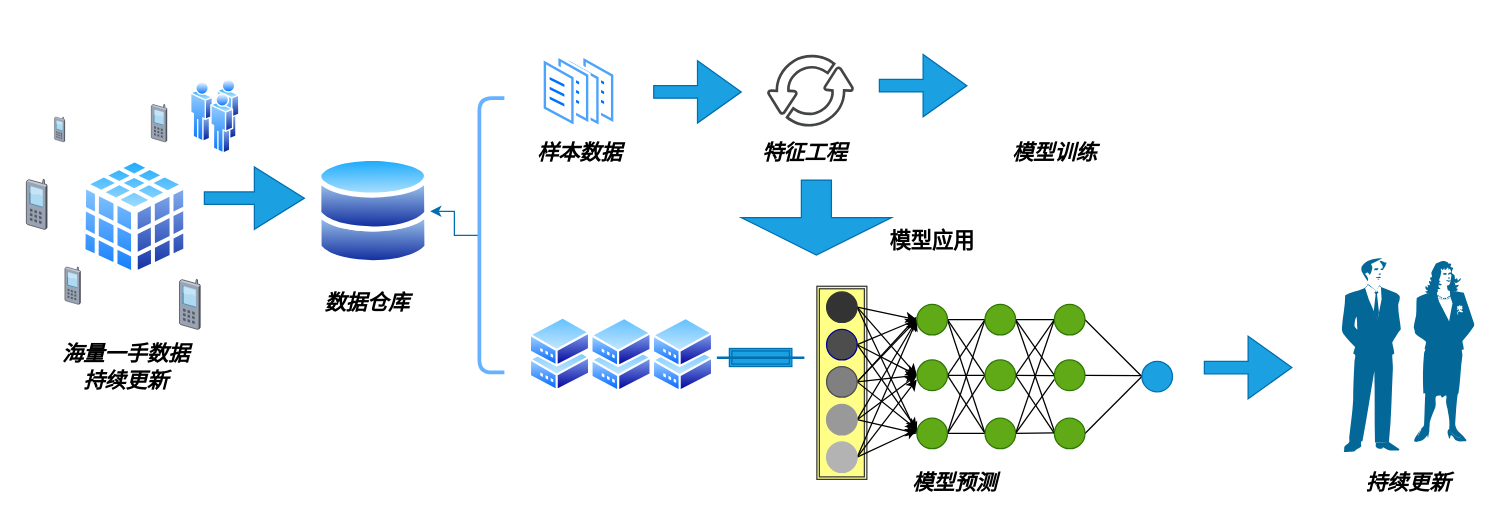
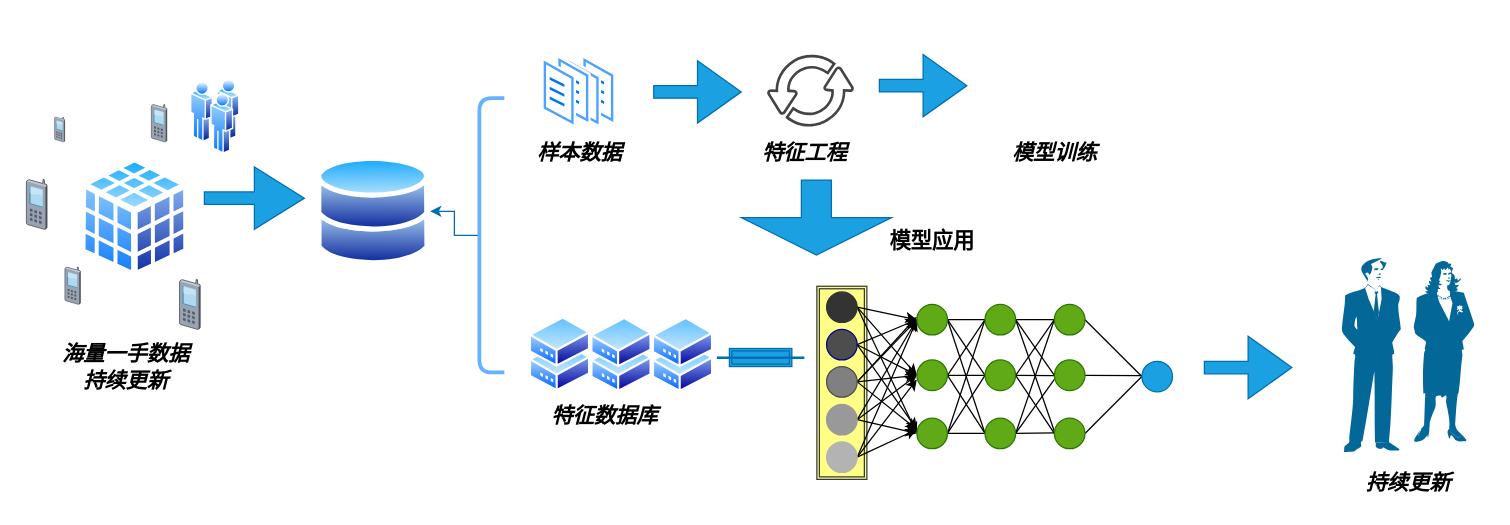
node "数据仓库": removed
node "特征数据库": added
node "模型预测": removed
